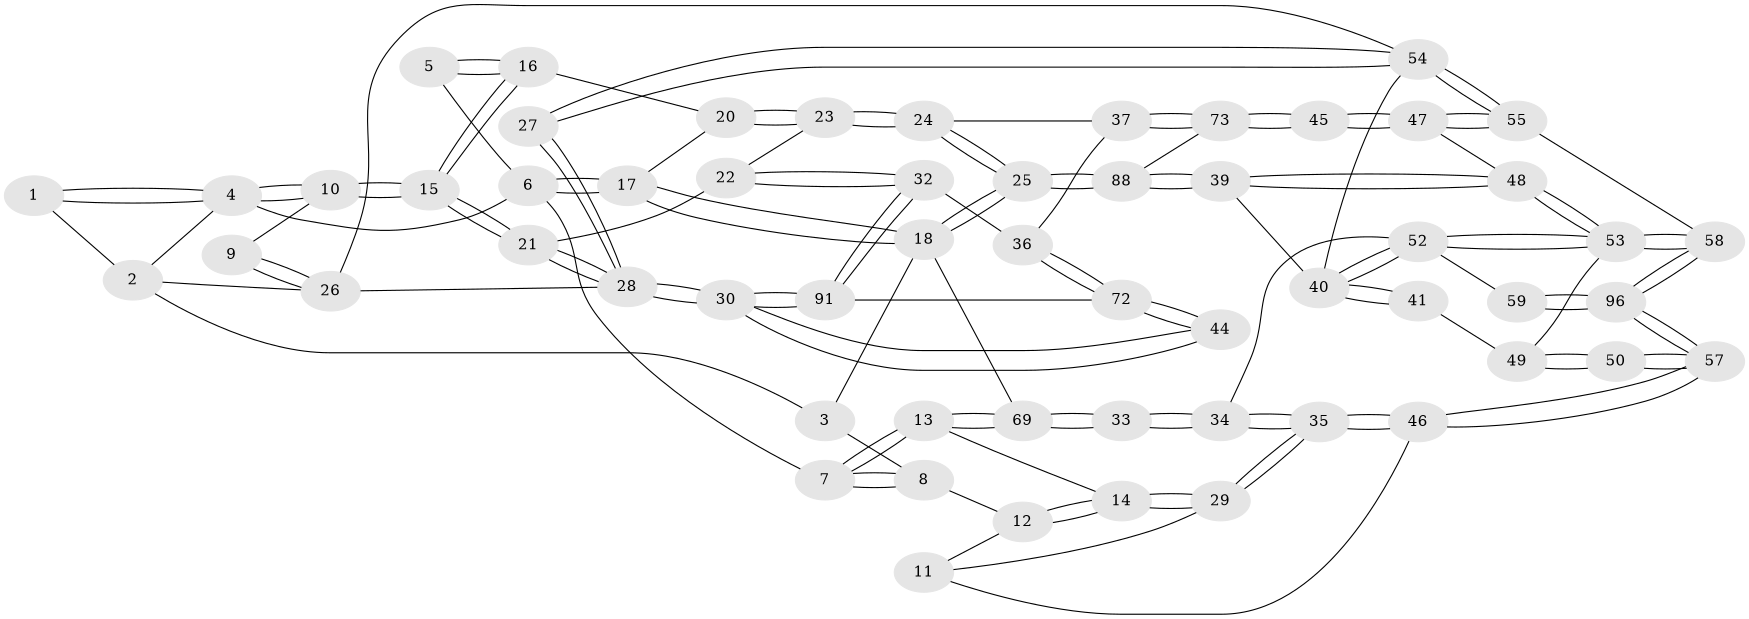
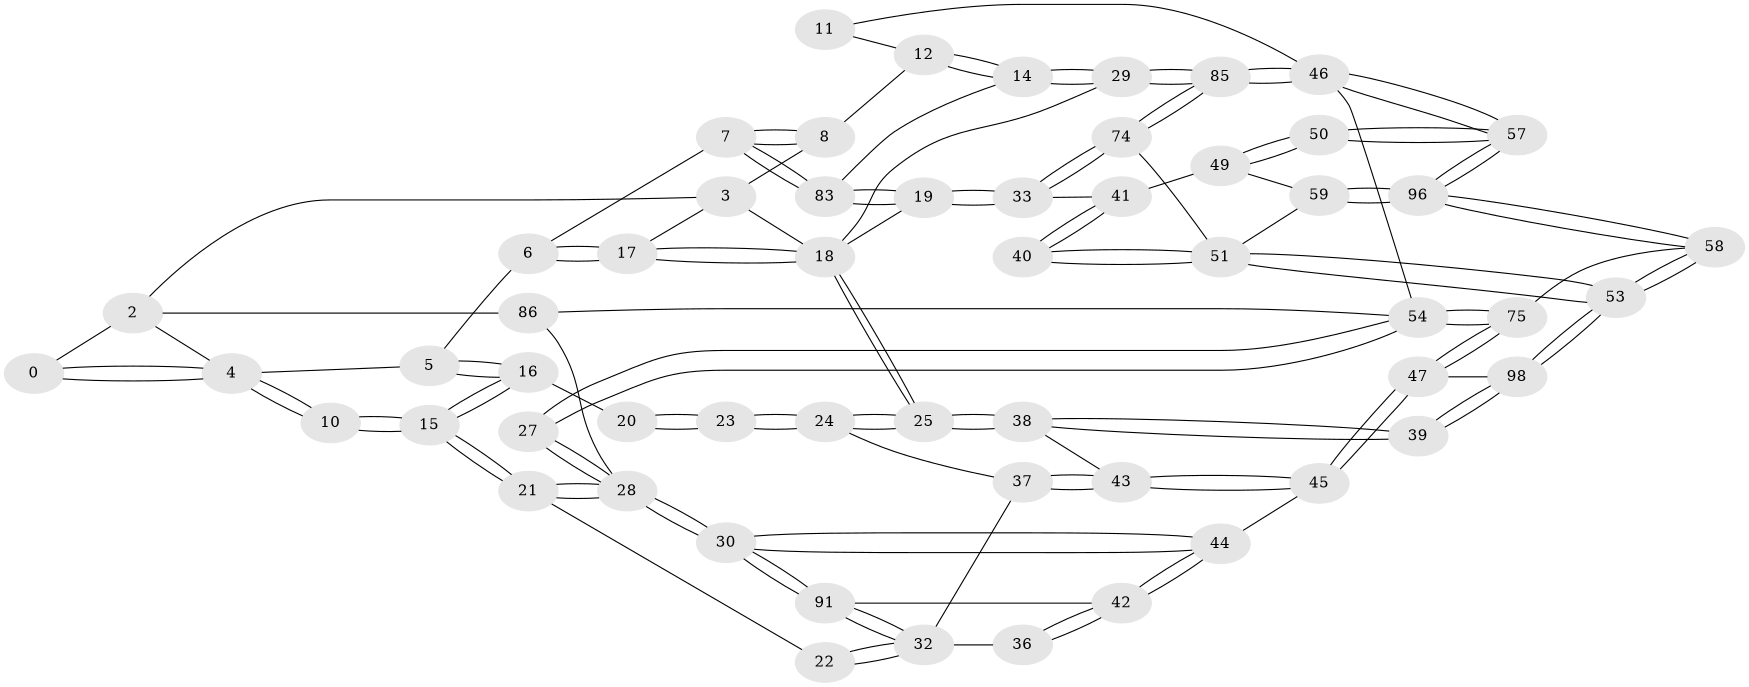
node "73": label "73" -> "43"
node "55": label "55" -> "75"
edge "23" -- "22": removed
edge "20" -- "17": now "3" -- "17"
edge "54" -- "40": now "54" -- "46"
node "88": label "88" -> "38"
node "48": label "48" -> "98"
node "1": label "1" -> "0"
edge "37" -- "36": now "37" -- "32"
edge "41" -- "33": added
edge "6" -- "4": now "5" -- "4"
edge "39" -- "40": removed
node "52": label "52" -> "51"
node "9": removed
node "26": label "26" -> "86"
node "72": label "72" -> "42"
edge "53" -- "49": now "59" -- "49"
node "13": label "13" -> "83"
node "69": label "69" -> "19"
node "34": label "34" -> "74"
node "35": label "35" -> "85"
edge "45" -- "44": added
edge "29" -- "11": now "29" -- "18"
